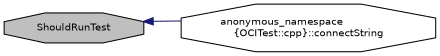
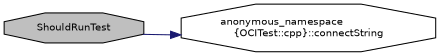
edge "anonymous_namespace {OCITest::cpp}::connectString" -> "ShouldRunTest": reversed
